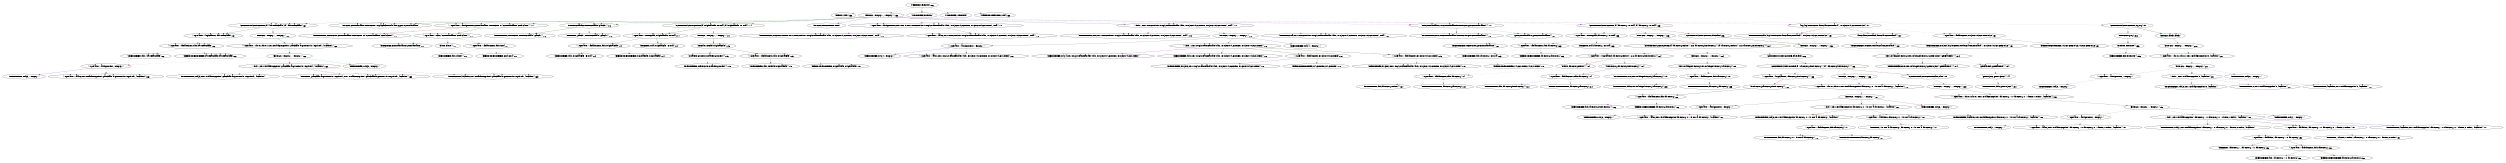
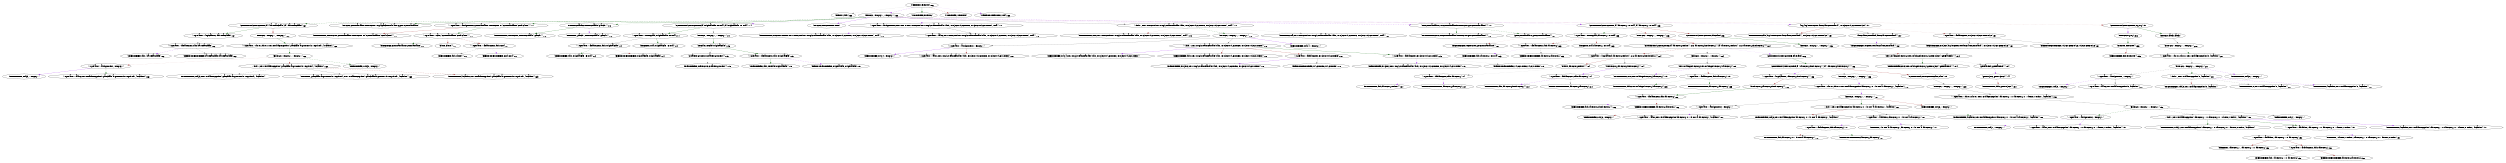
node "(<operator>.alloc,new BuildException(e, location))": added
